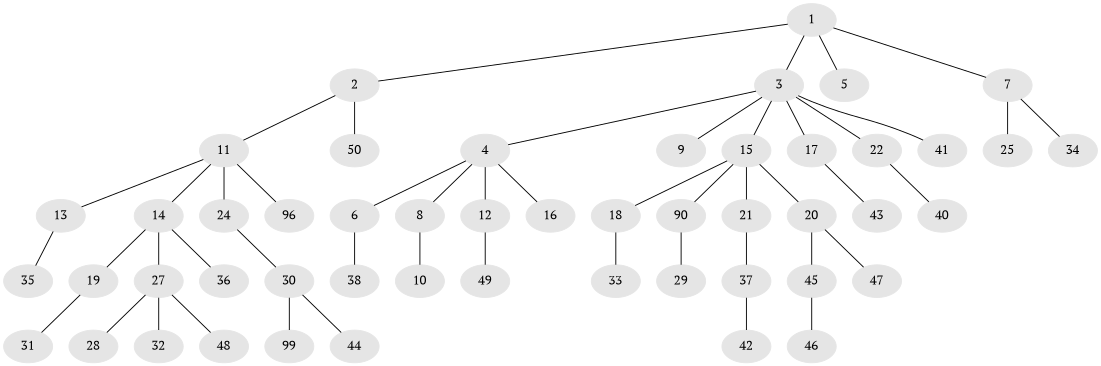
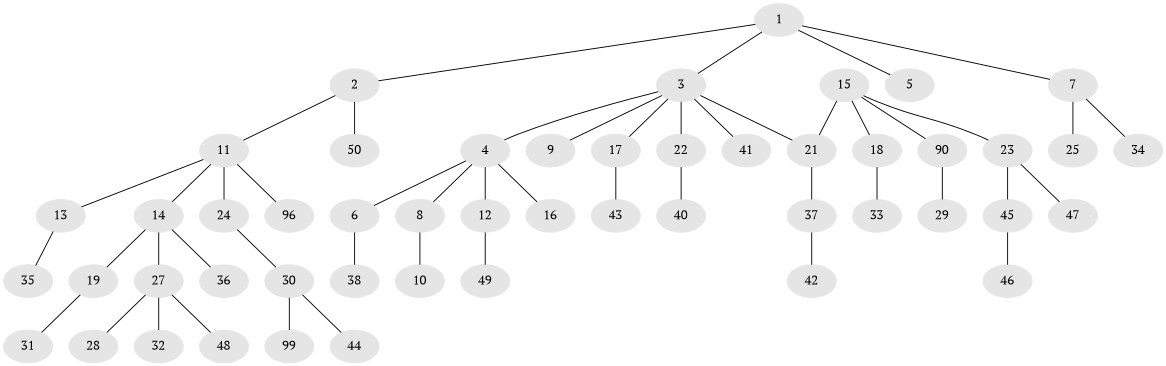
edge "3" -- "15": now "3" -- "21"
node "20": label "20" -> "23"
